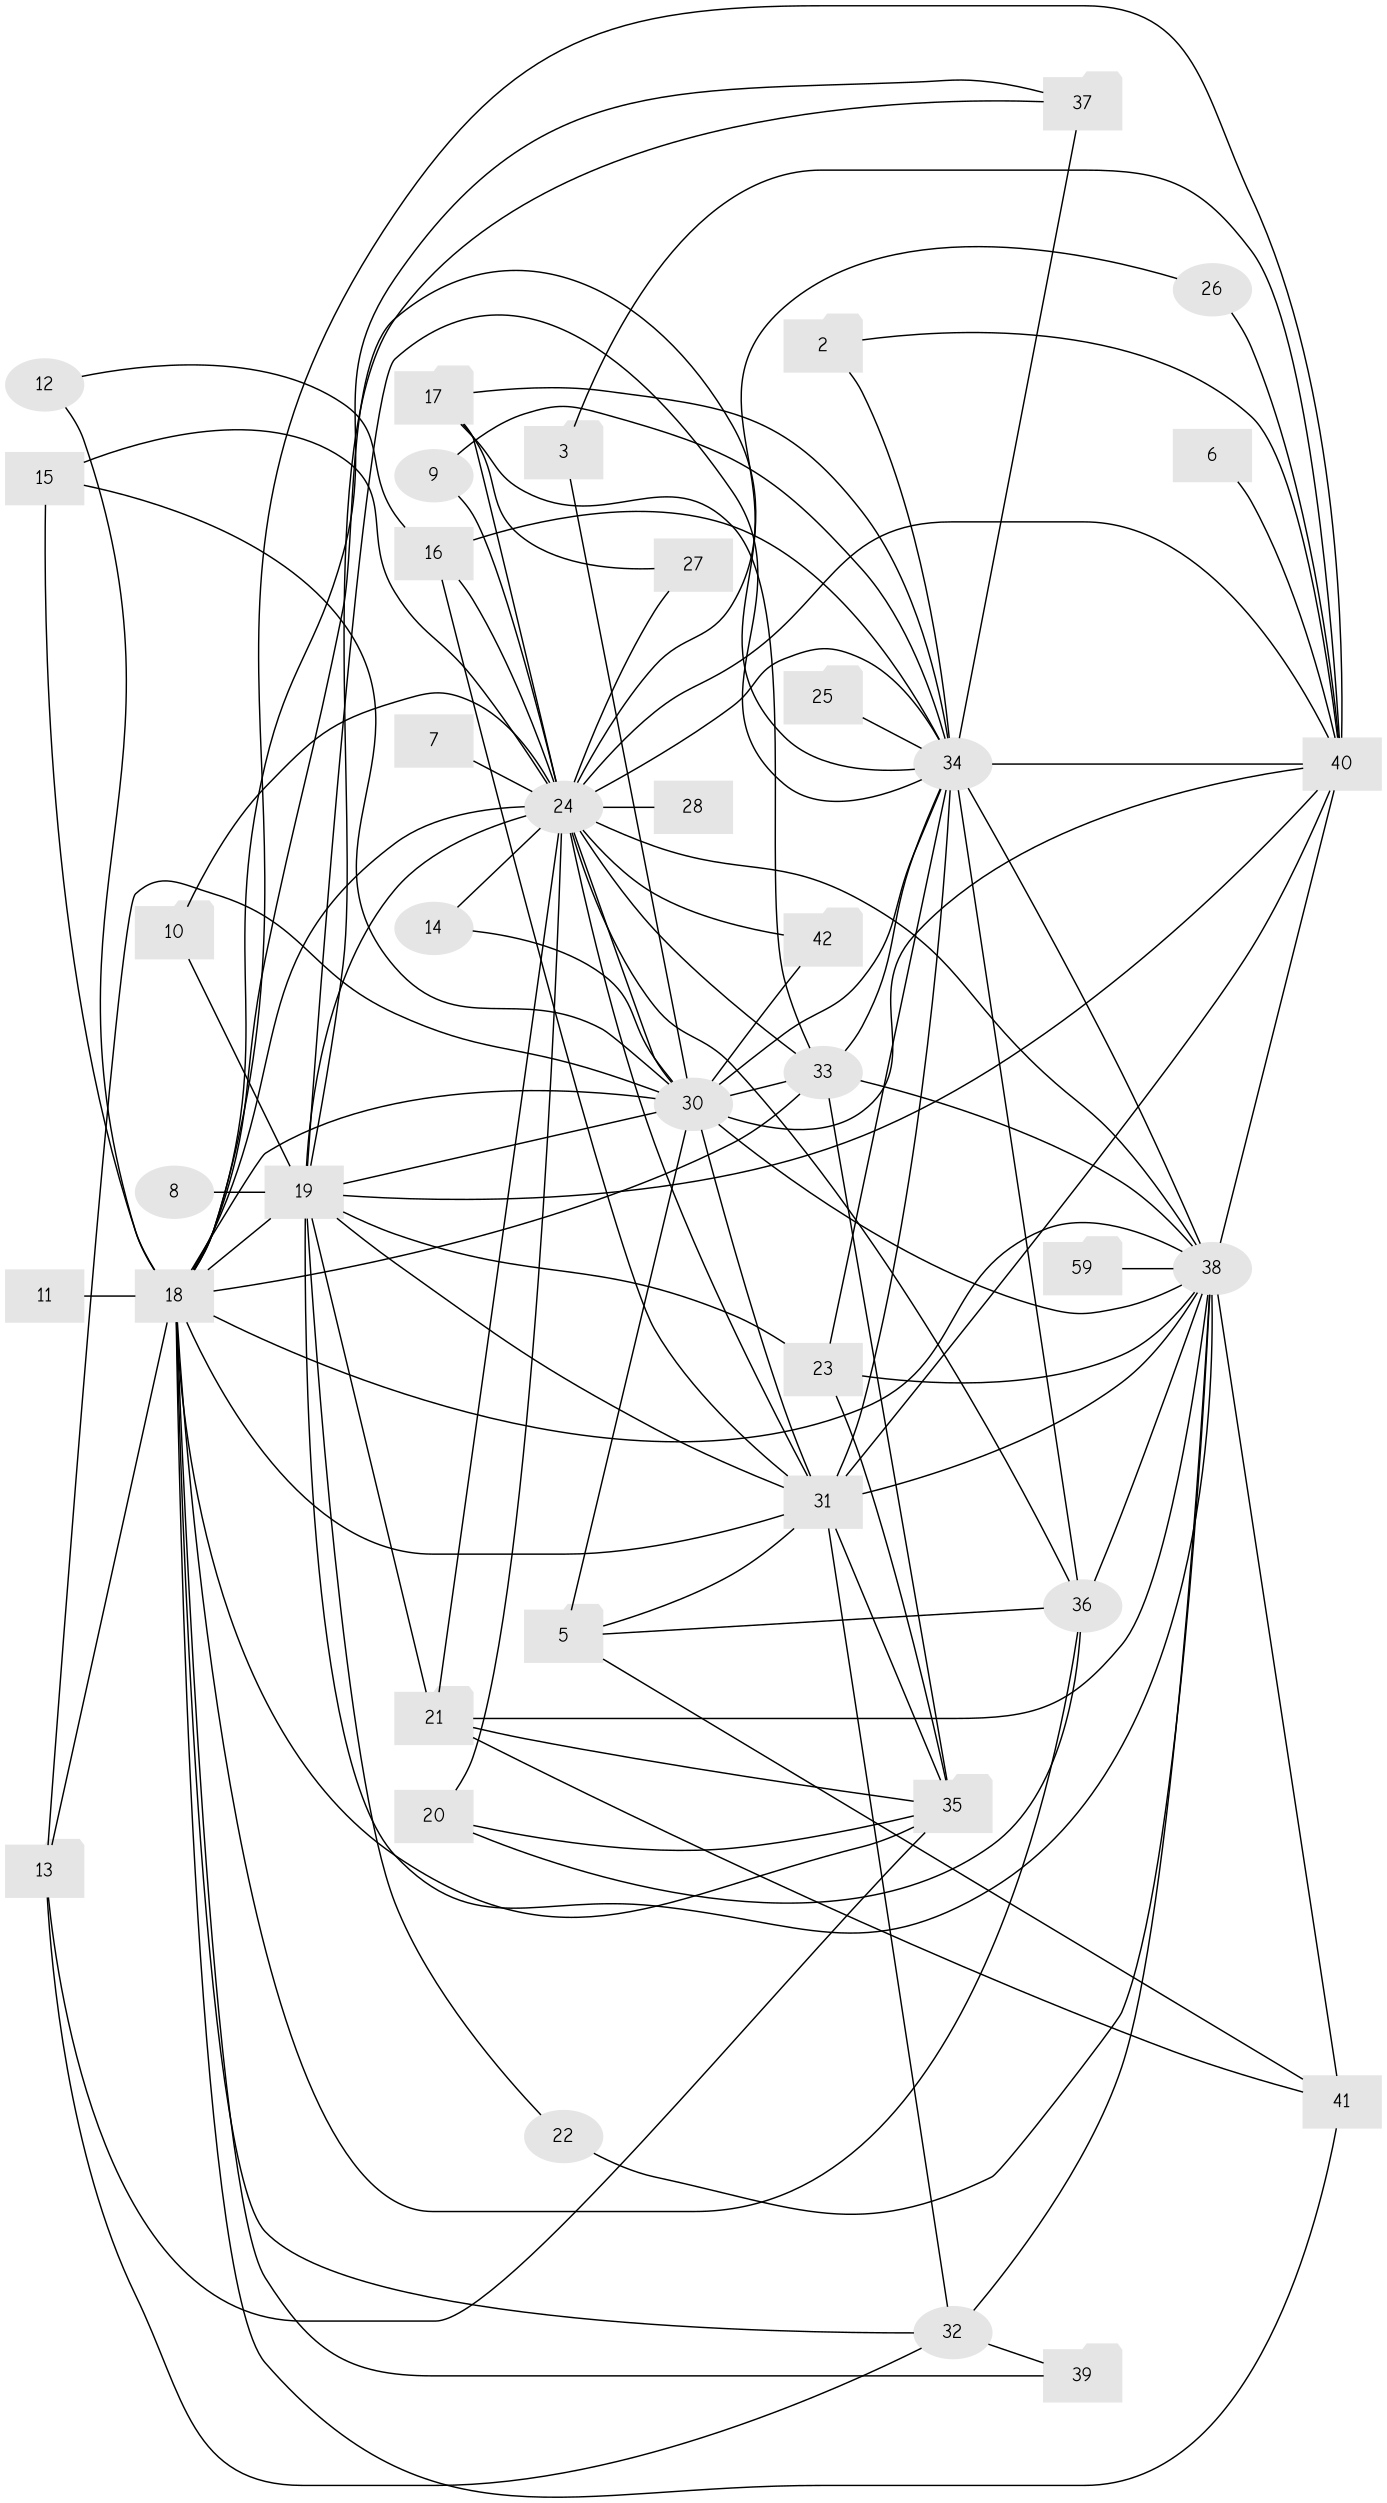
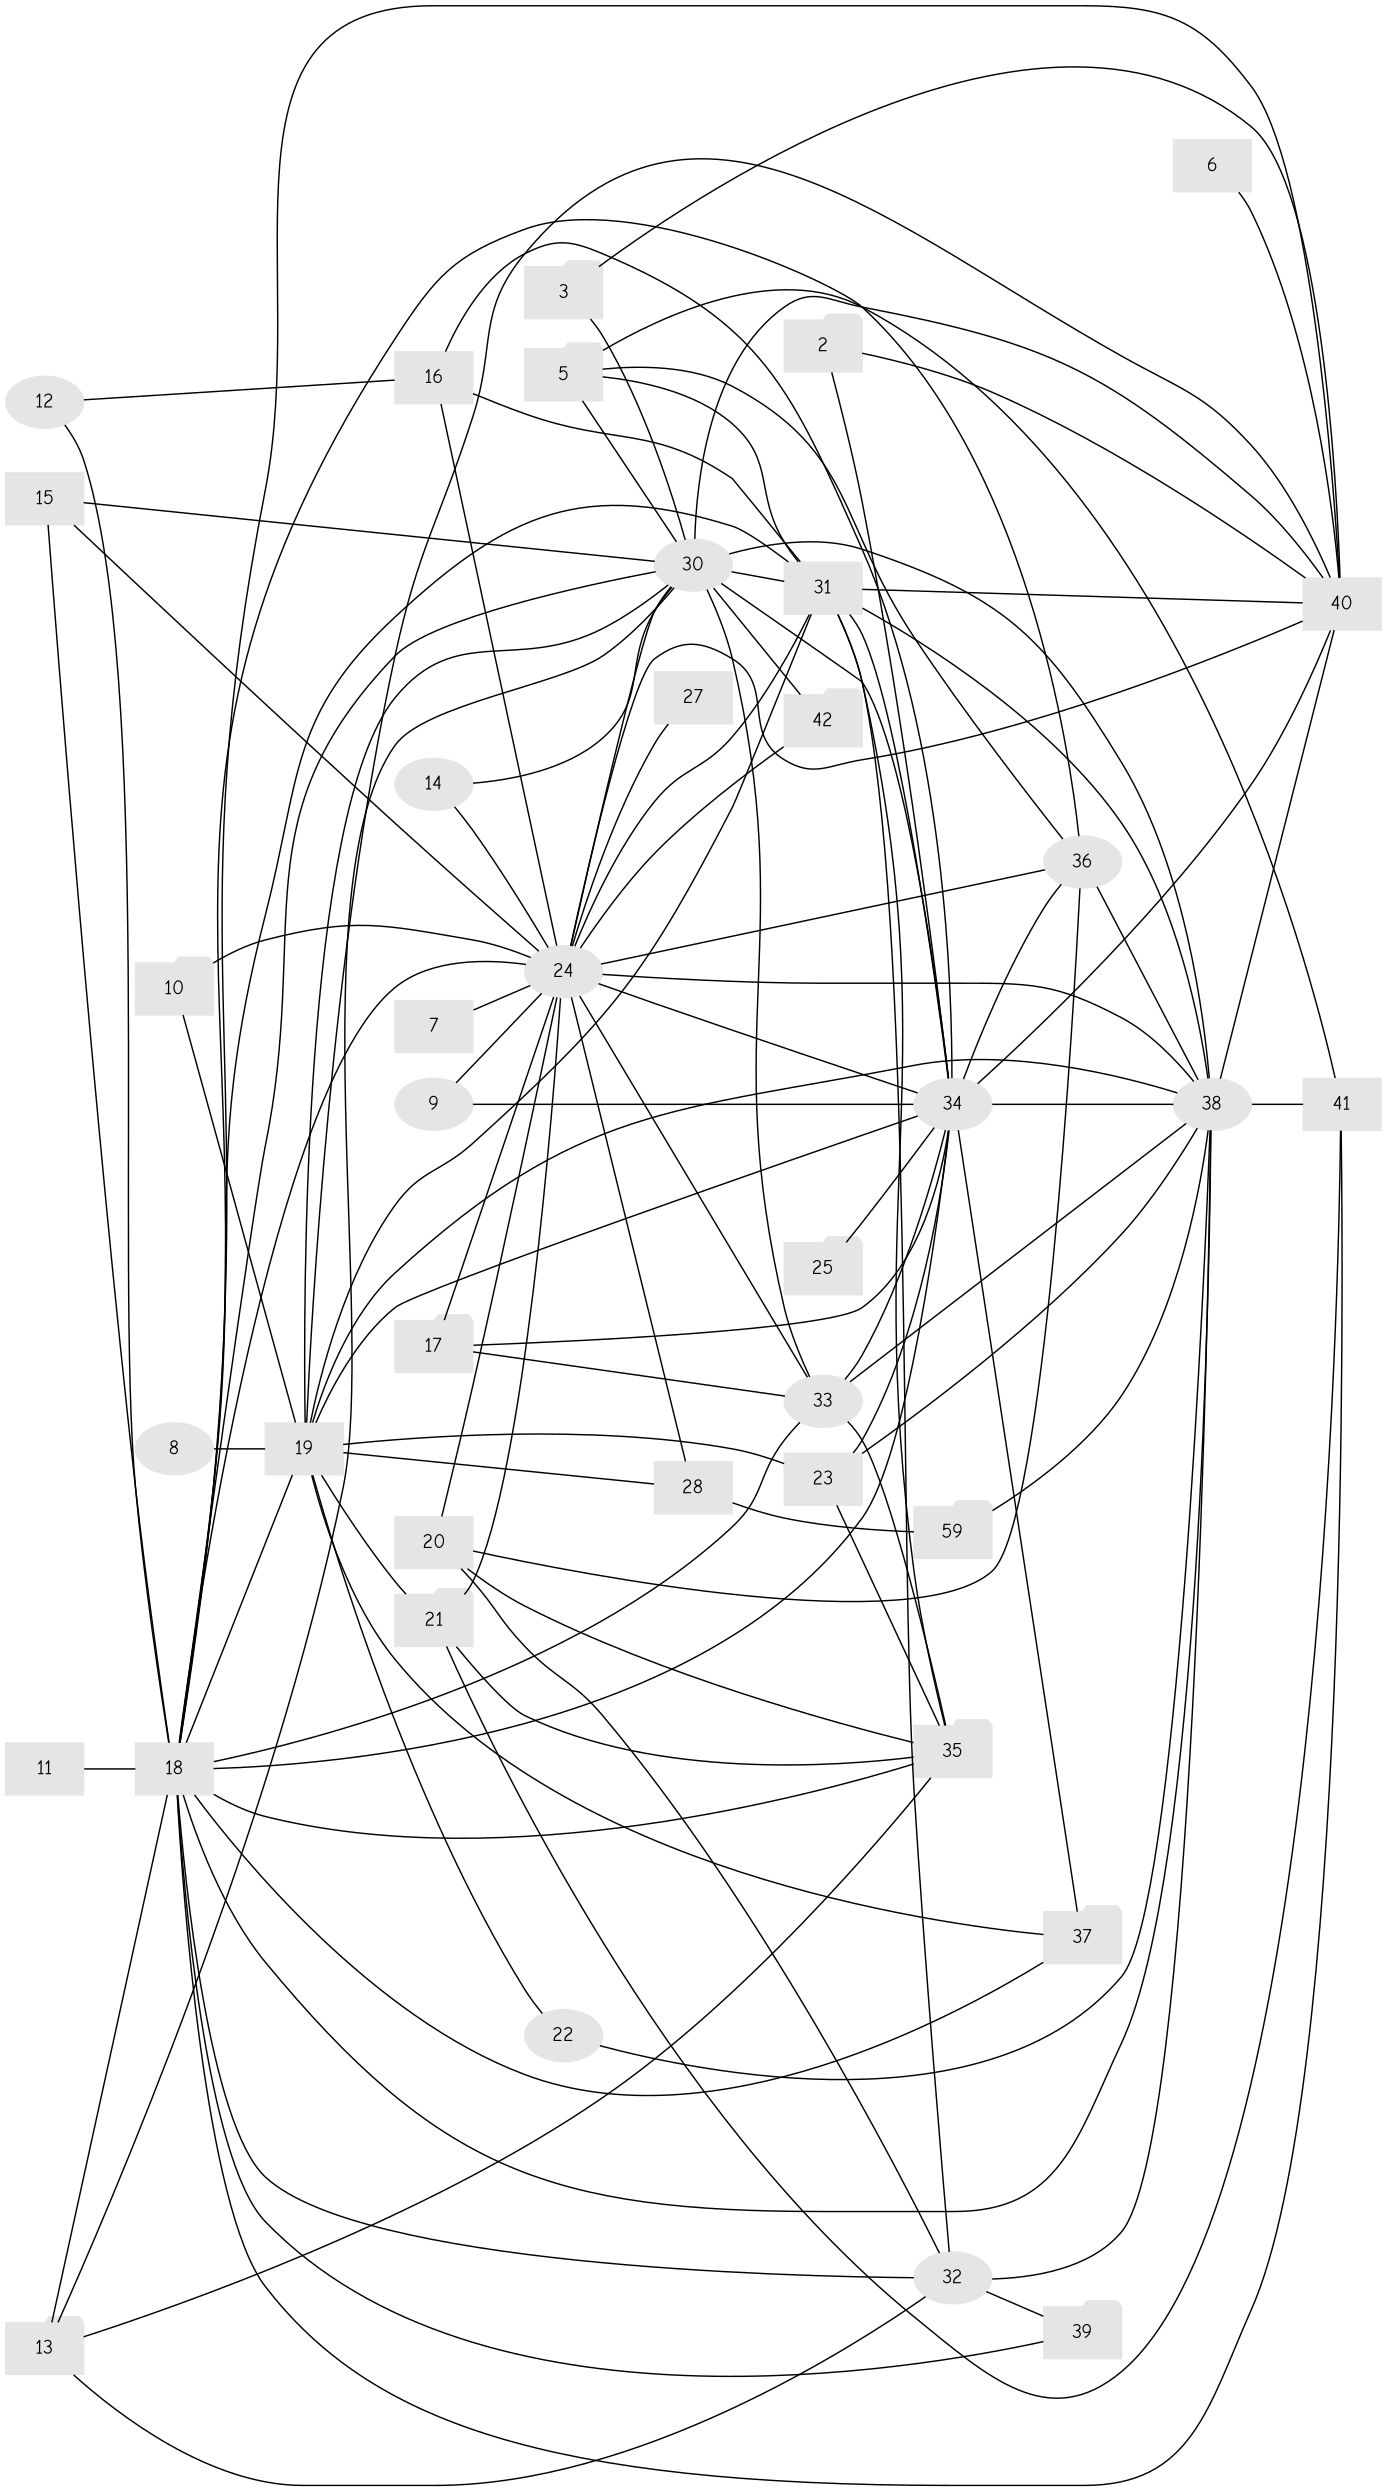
node "26": removed
edge "17" -- "27": removed
edge "24" -- "19": now "28" -- "19"
edge "28" -- "59": added
edge "38" -- "21": removed
edge "20" -- "32": added
